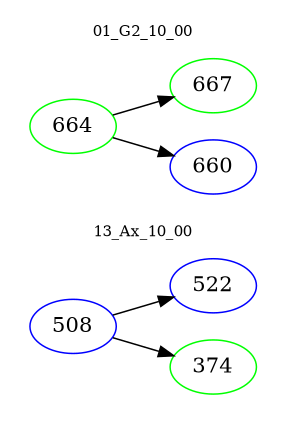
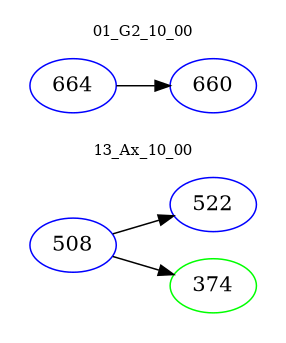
node "667": removed
node "664": color green -> blue
